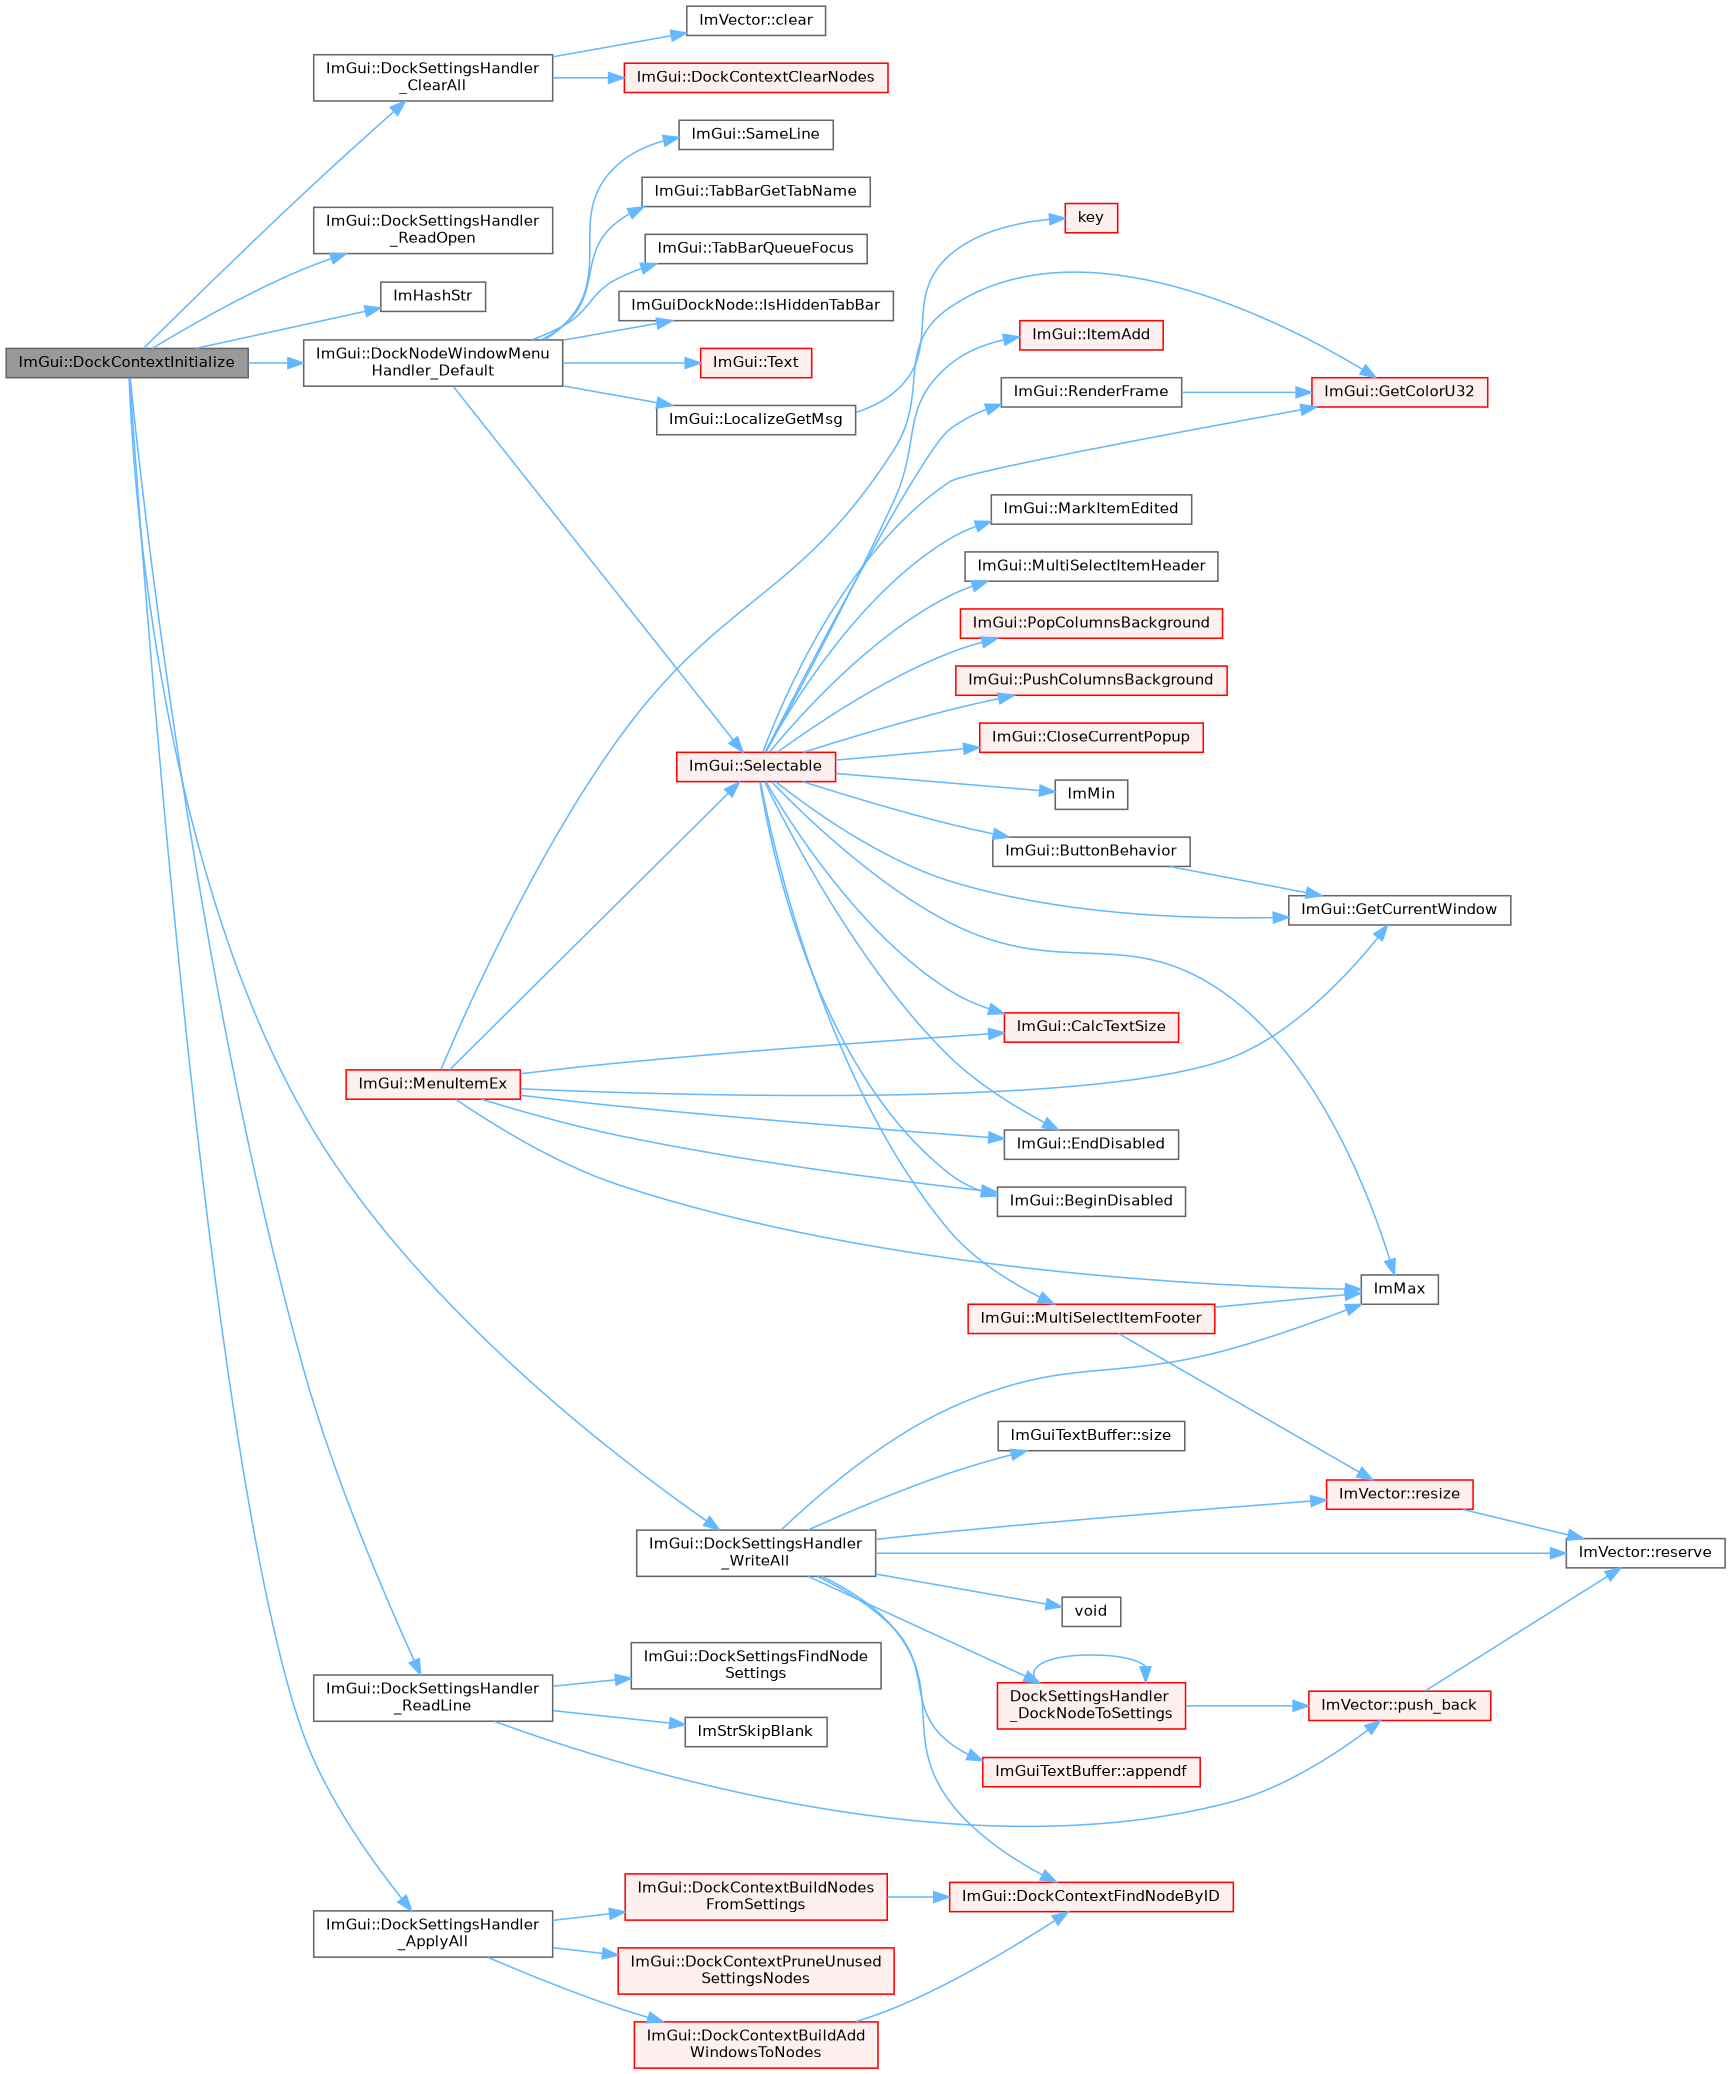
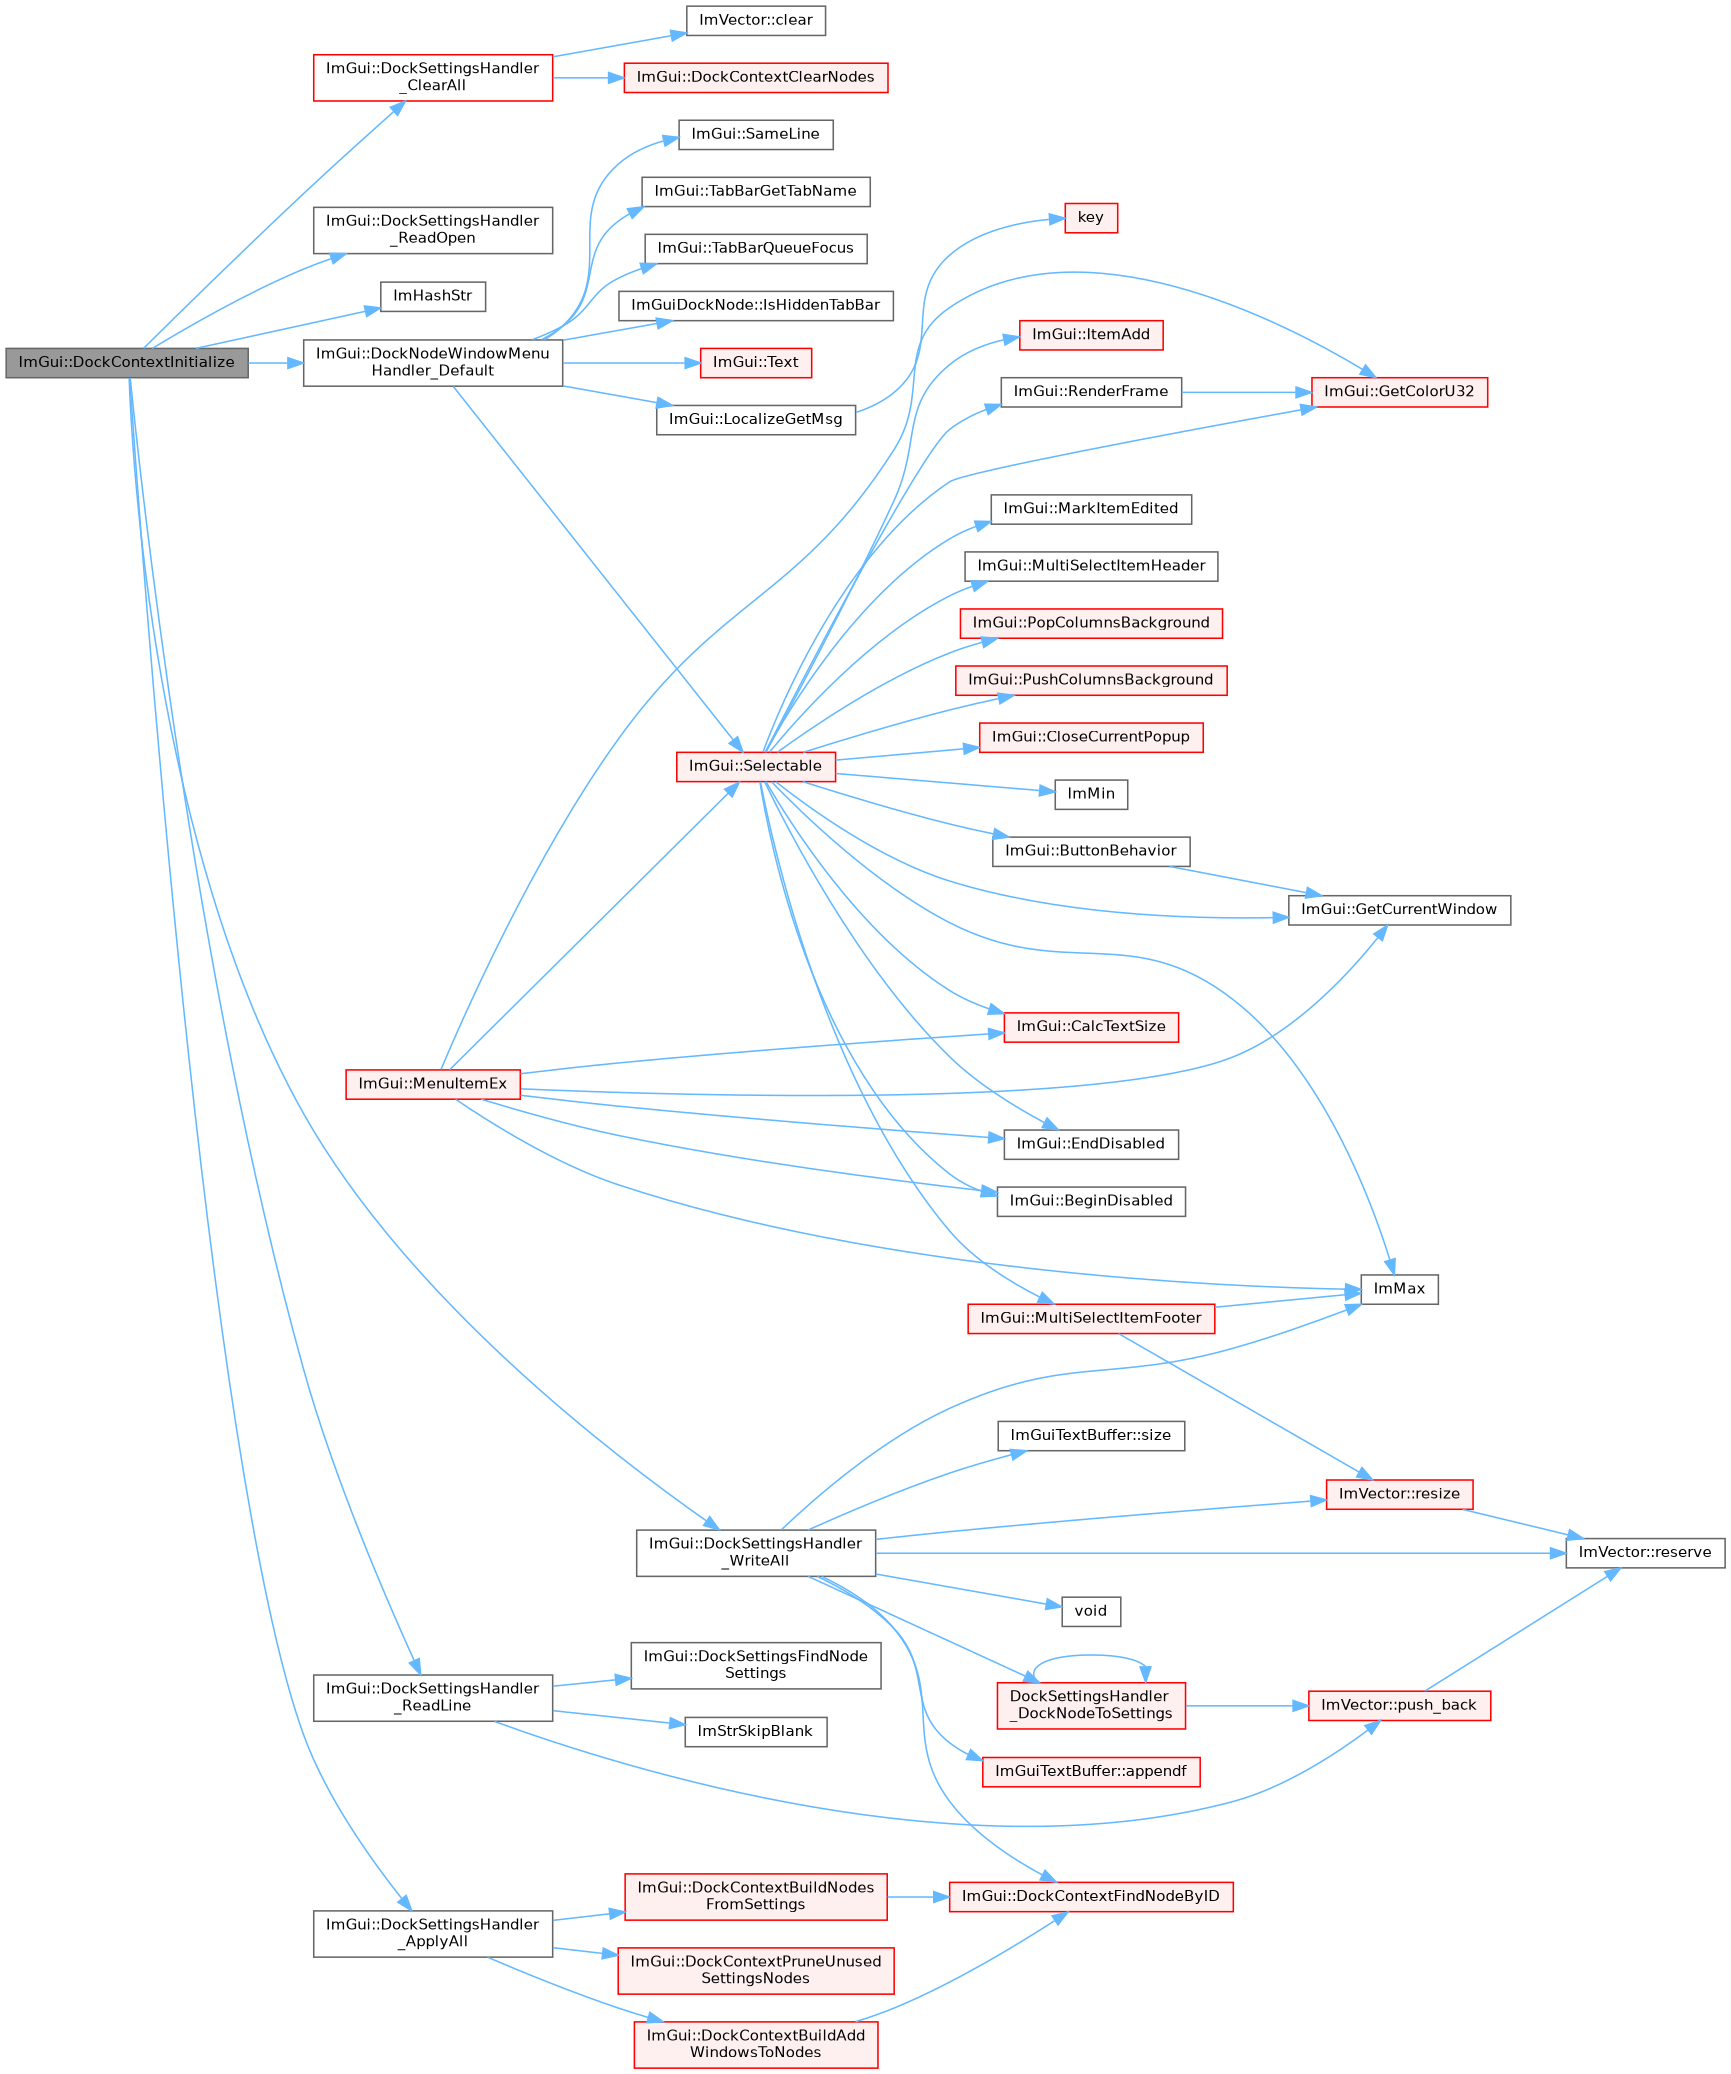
node "ImGui::DockSettingsHandler _ClearAll": color grey40 -> red
